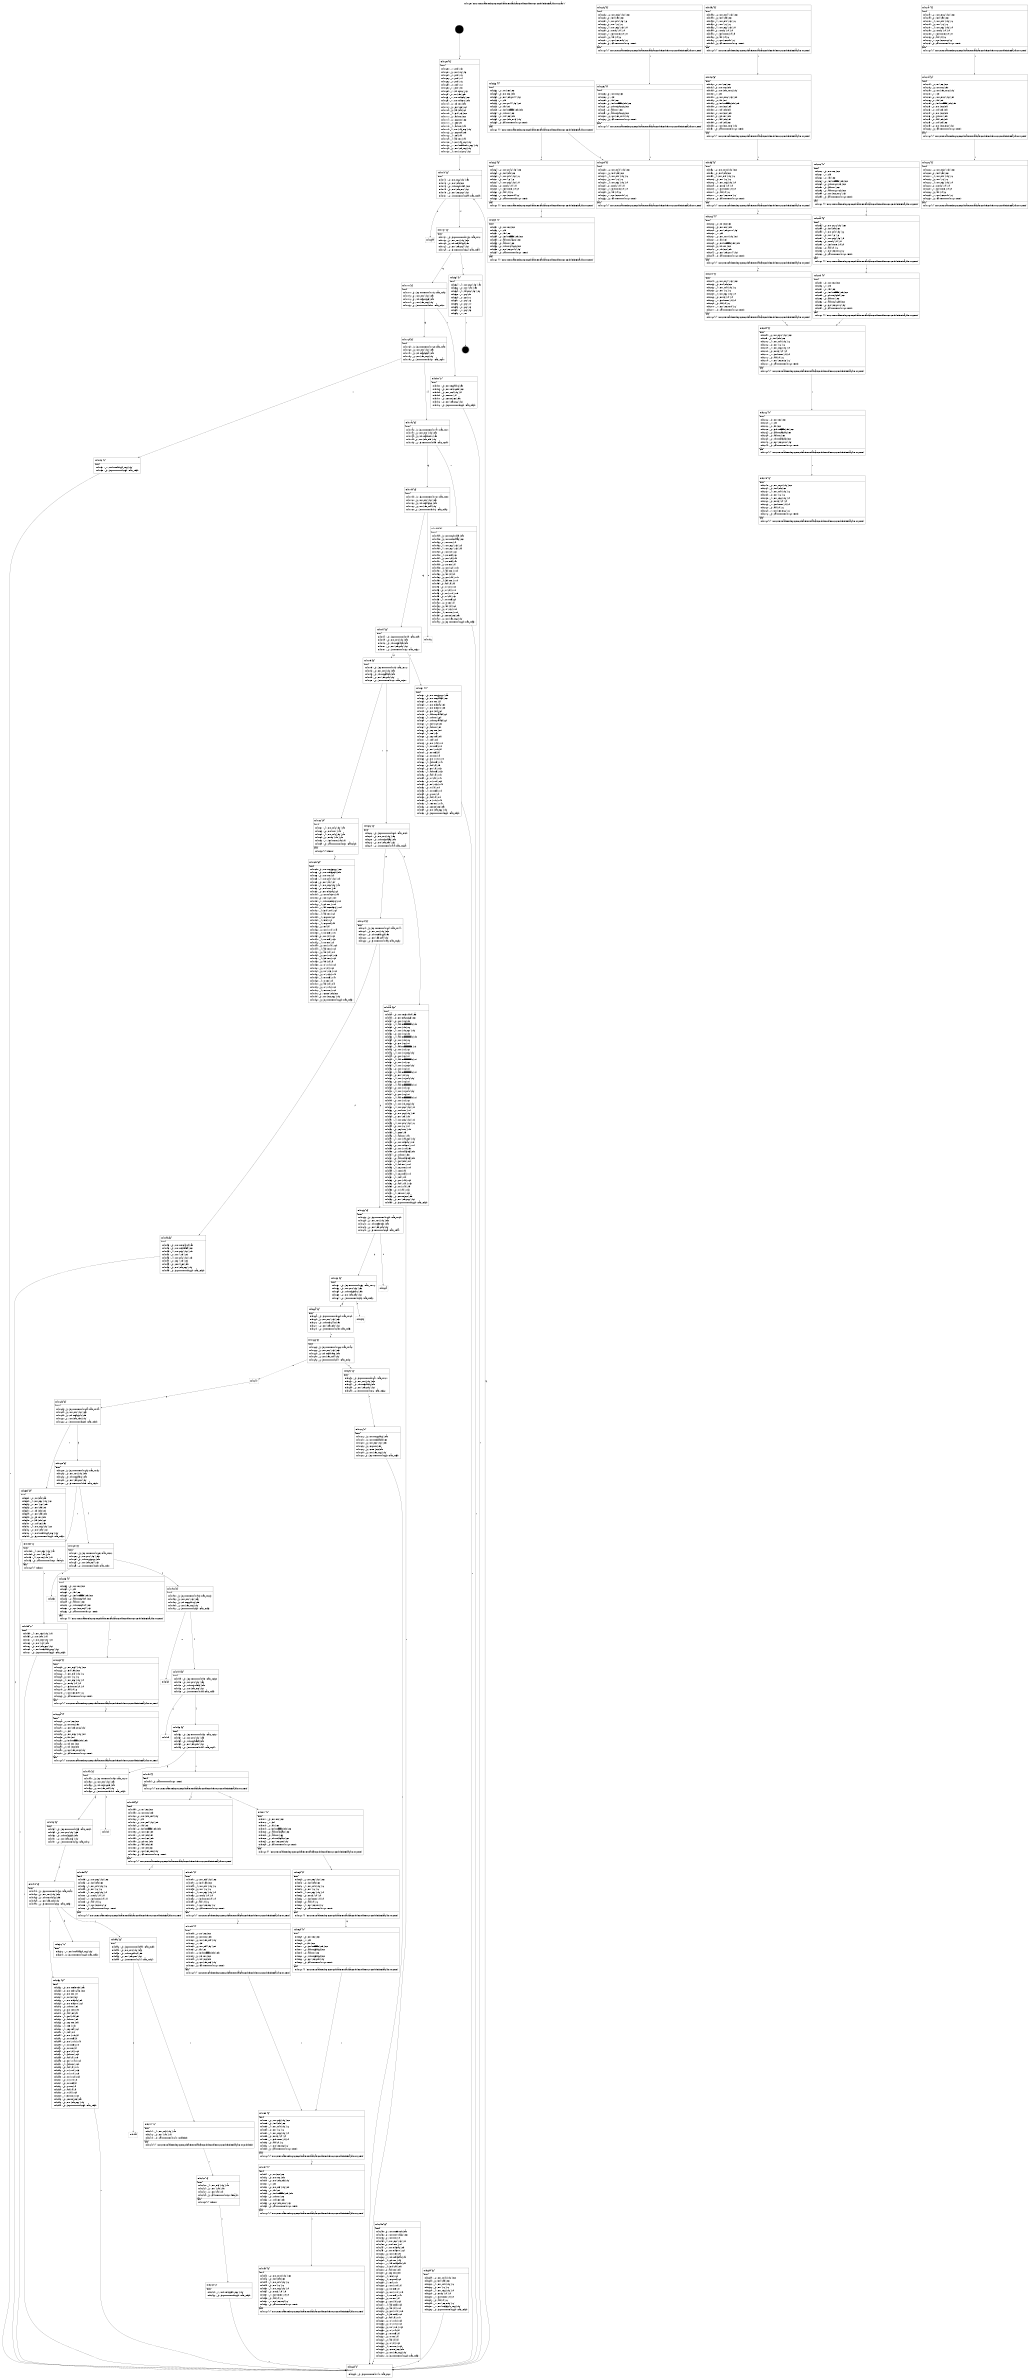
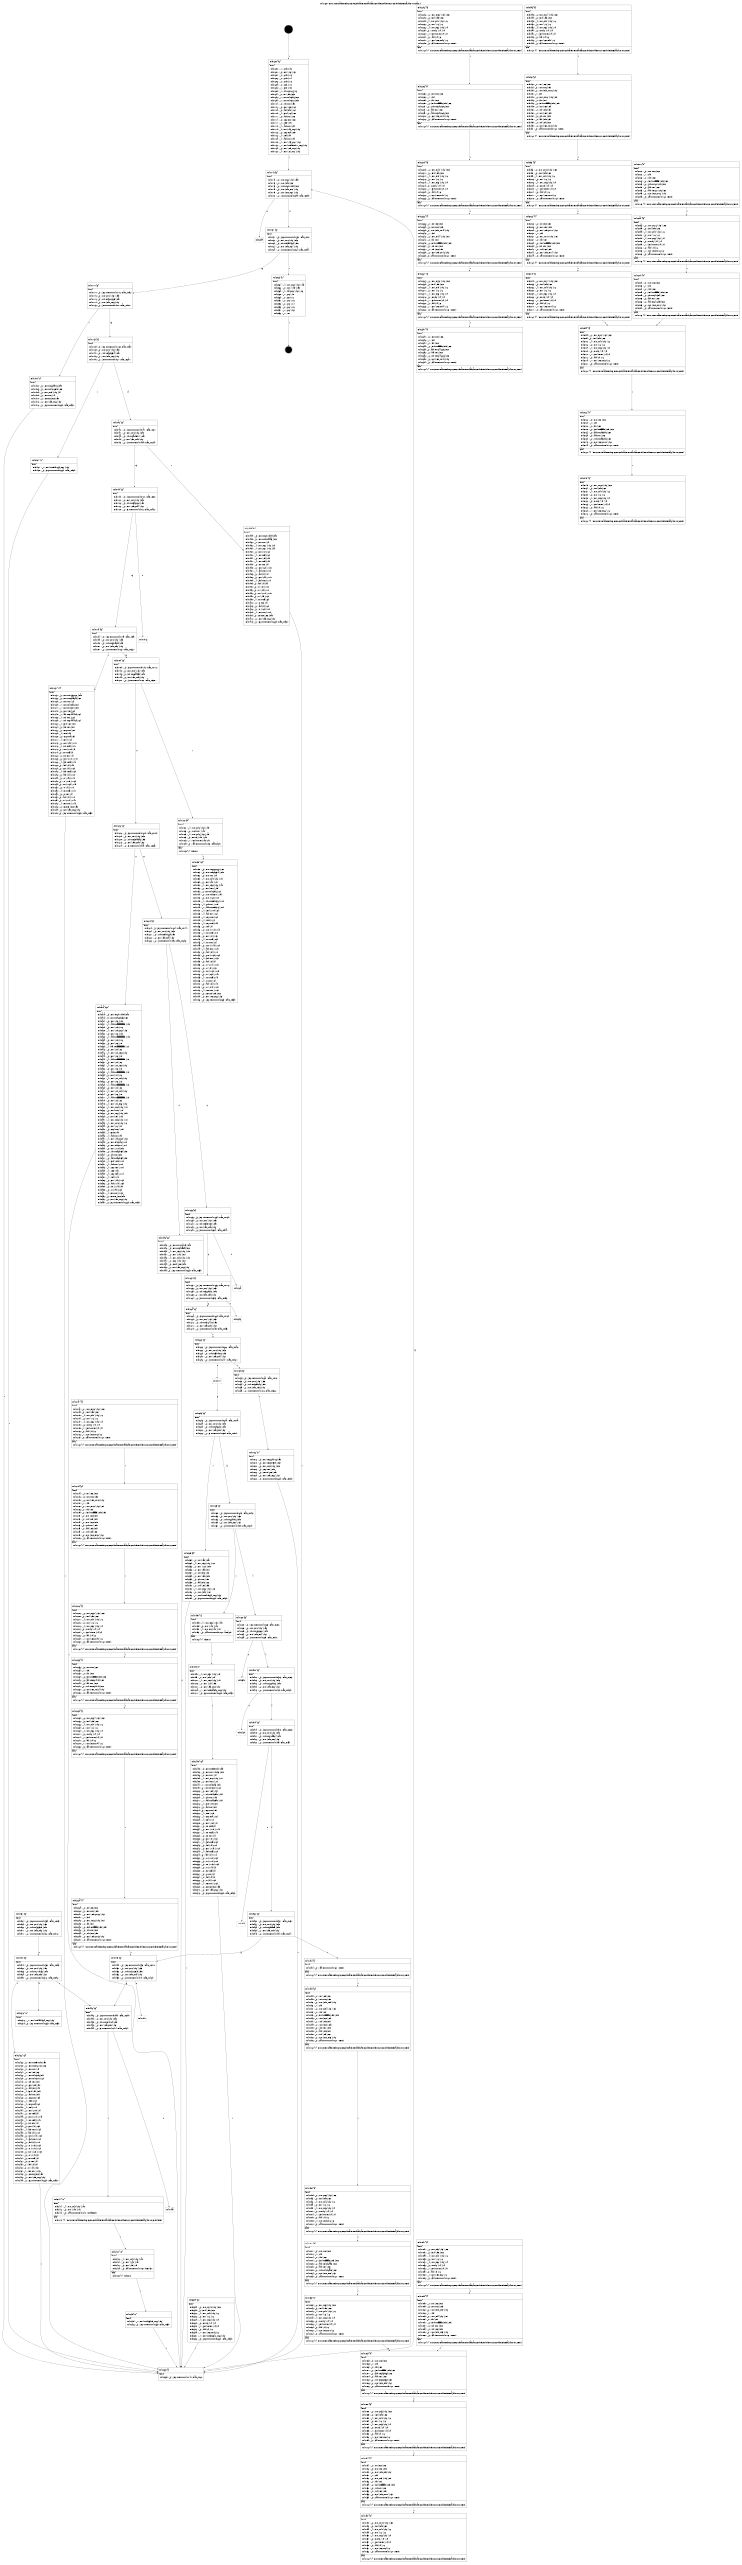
edge "0x402338 [44]" -> "0x40230b [45]": reversed
edge "0x402208 [45]" -> "0x402235 [40]": added, label "1"
edge "0x401db4 [5]" -> "0x401e17 [40]": now "0x401ded [42]" -> "0x401e17 [40]"
edge "0x40194b [25]" -> "0x401964 [25]": now "0x40194b [25]" -> "0x401996 [25]"
edge "0x401ebb [44]" -> "0x401ee7 [45]": now "0x401ebb [44]" -> "0x401e69 [40]"
edge "0x401bfb [27]" -> "0x40263b [5]": now "0x401bfb [27]" -> "0x4024de [154]"
